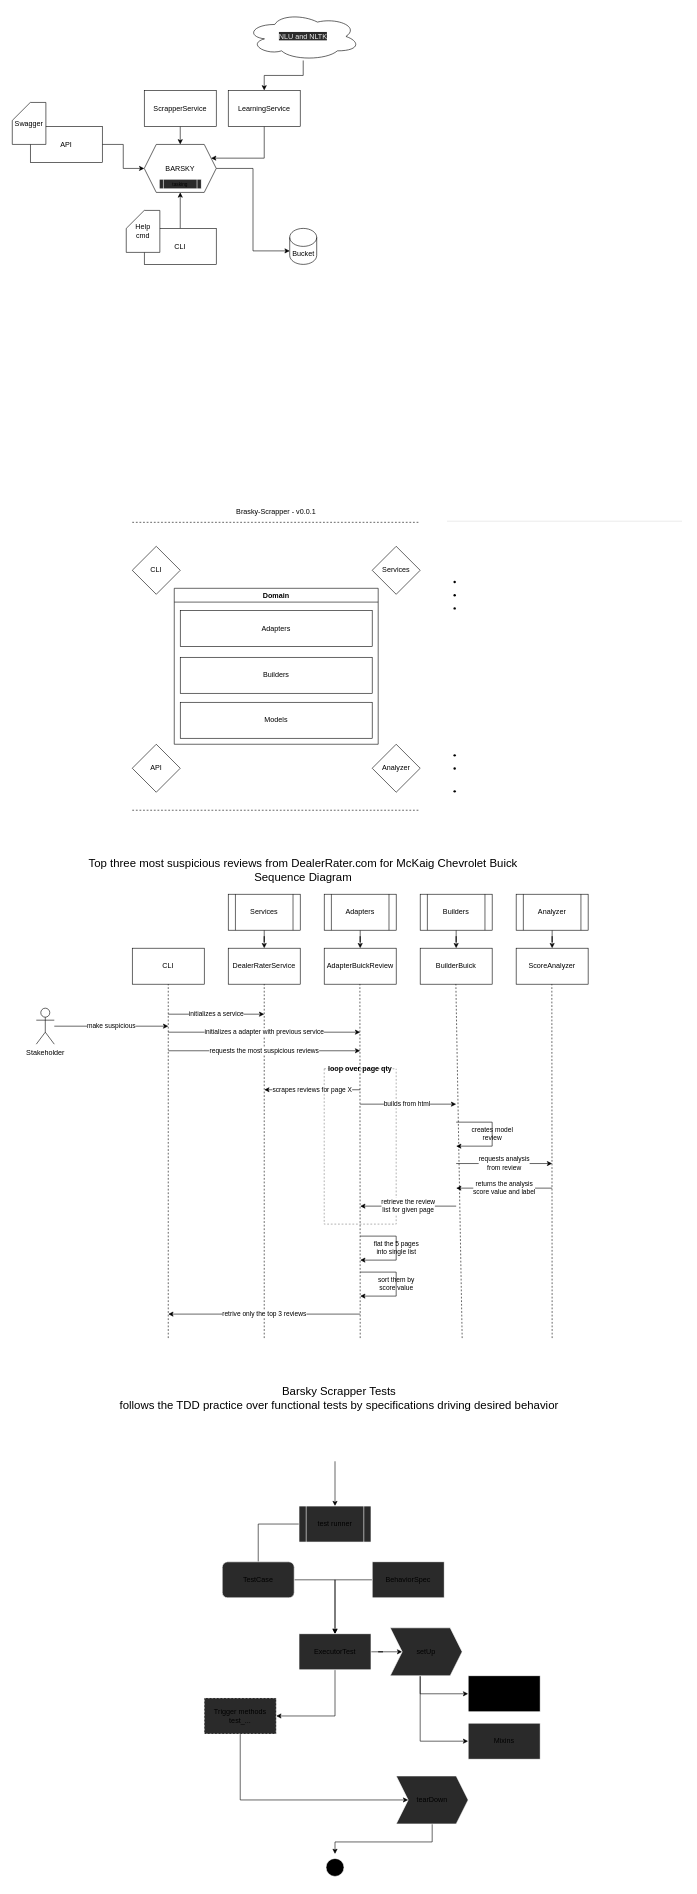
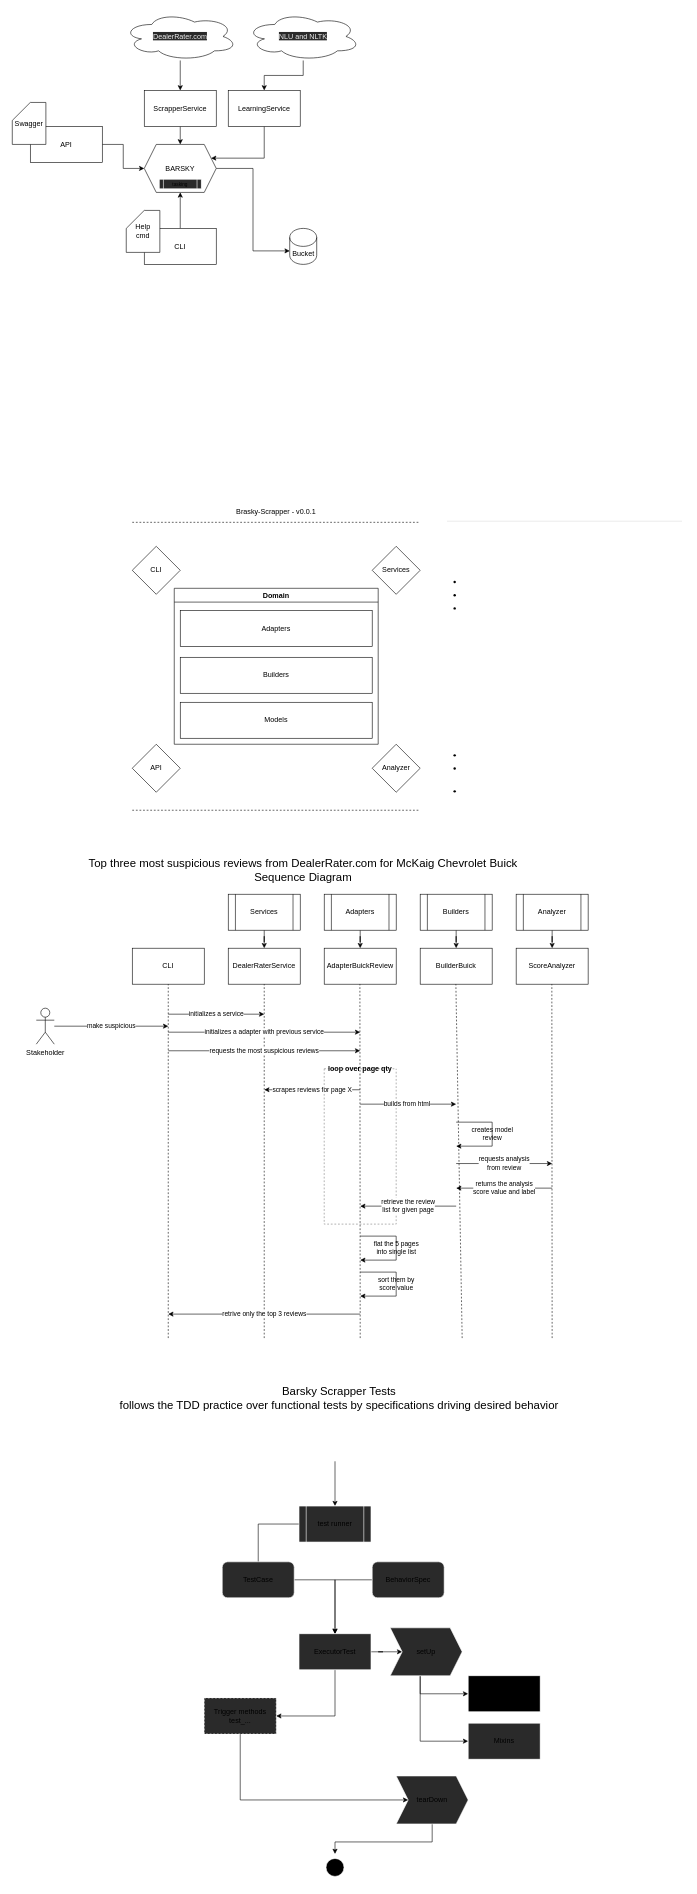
node "DealerRater.com": added
edge "DealerRater.com" -> "ScrapperService": added
node "BehaviorSpec": shape rectangle -> rounded rectangle
